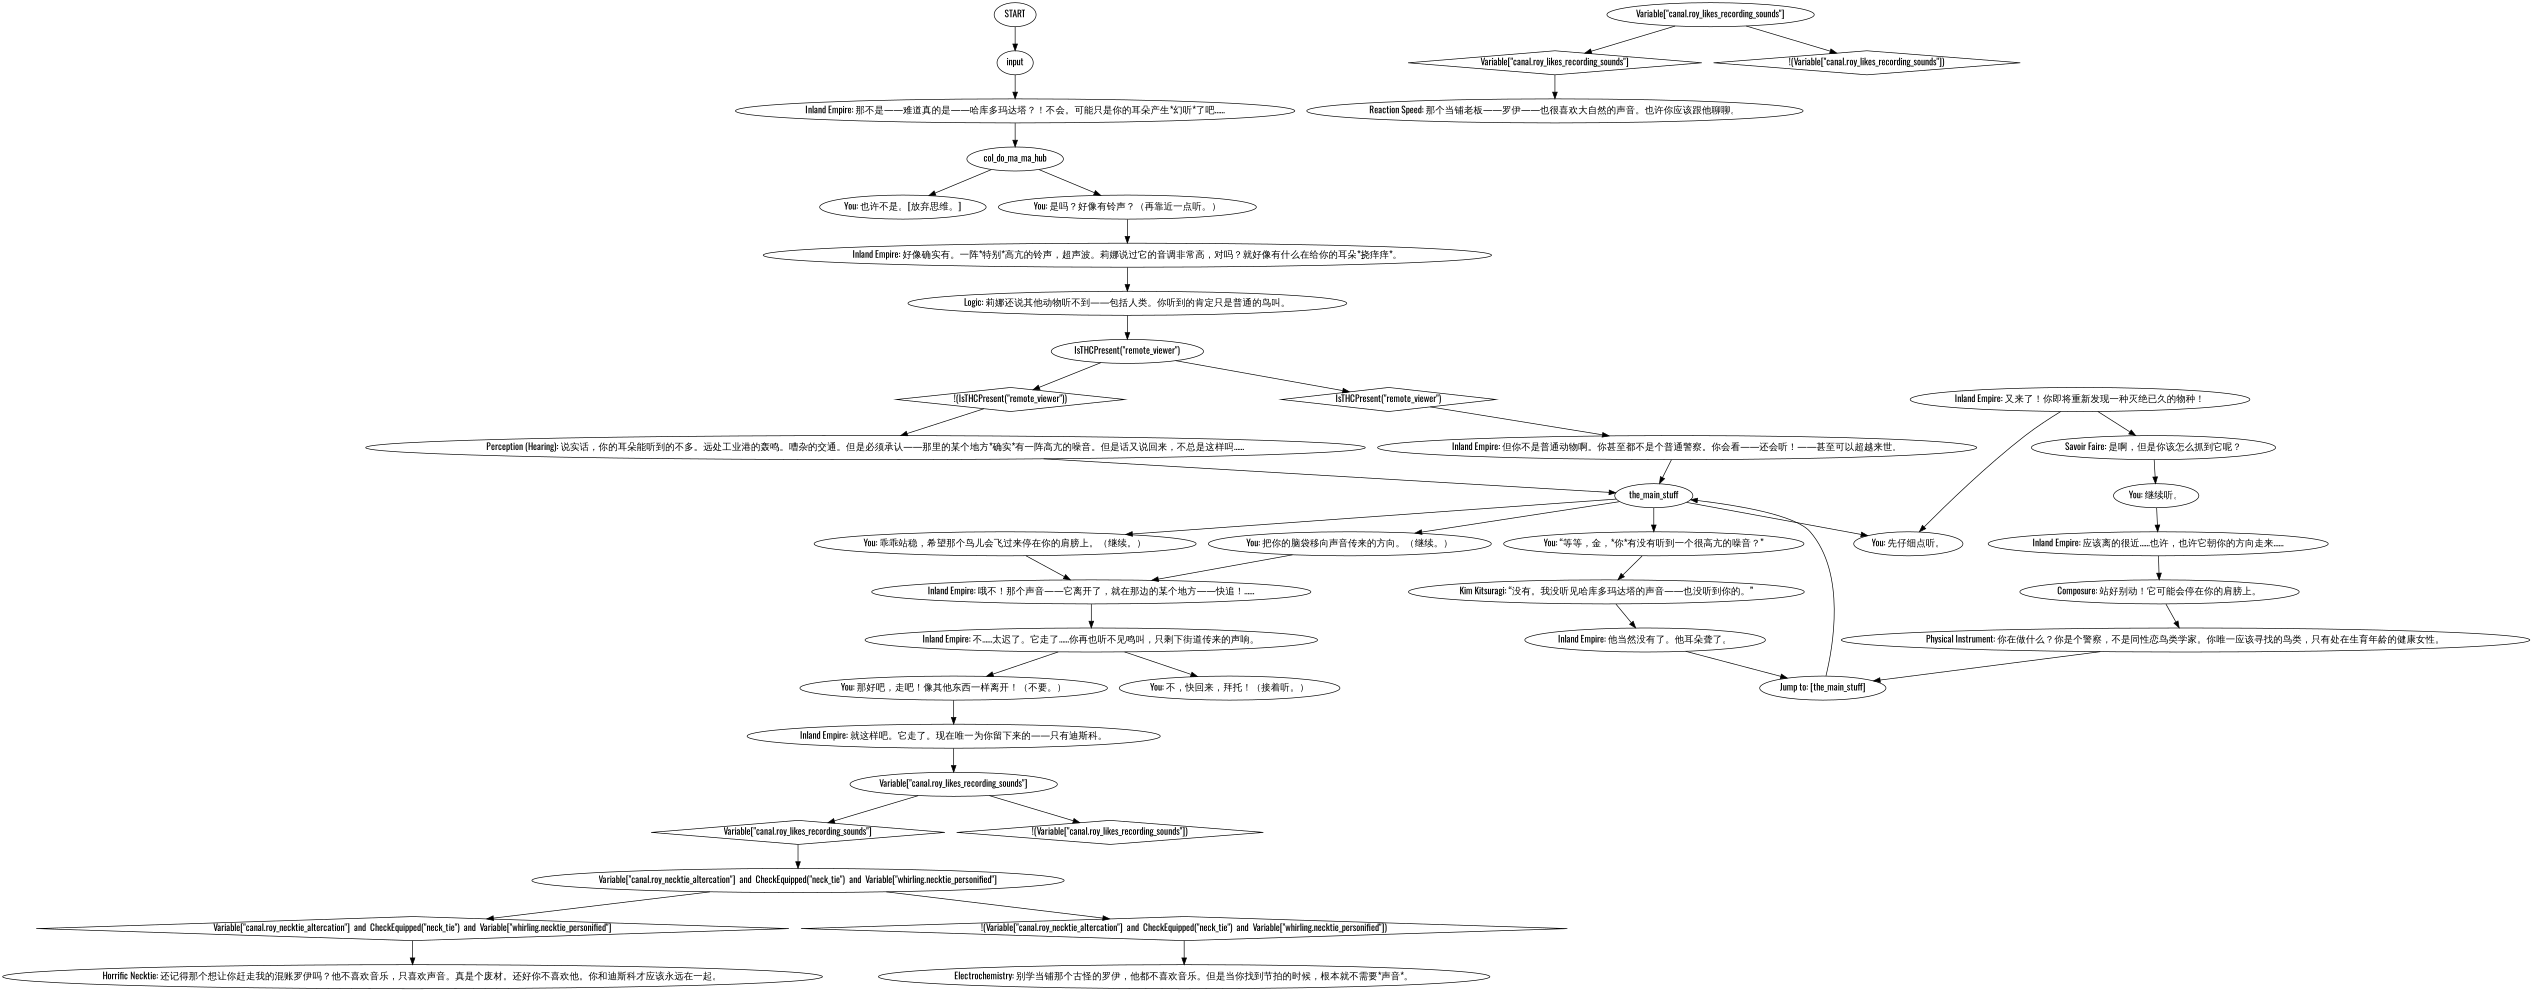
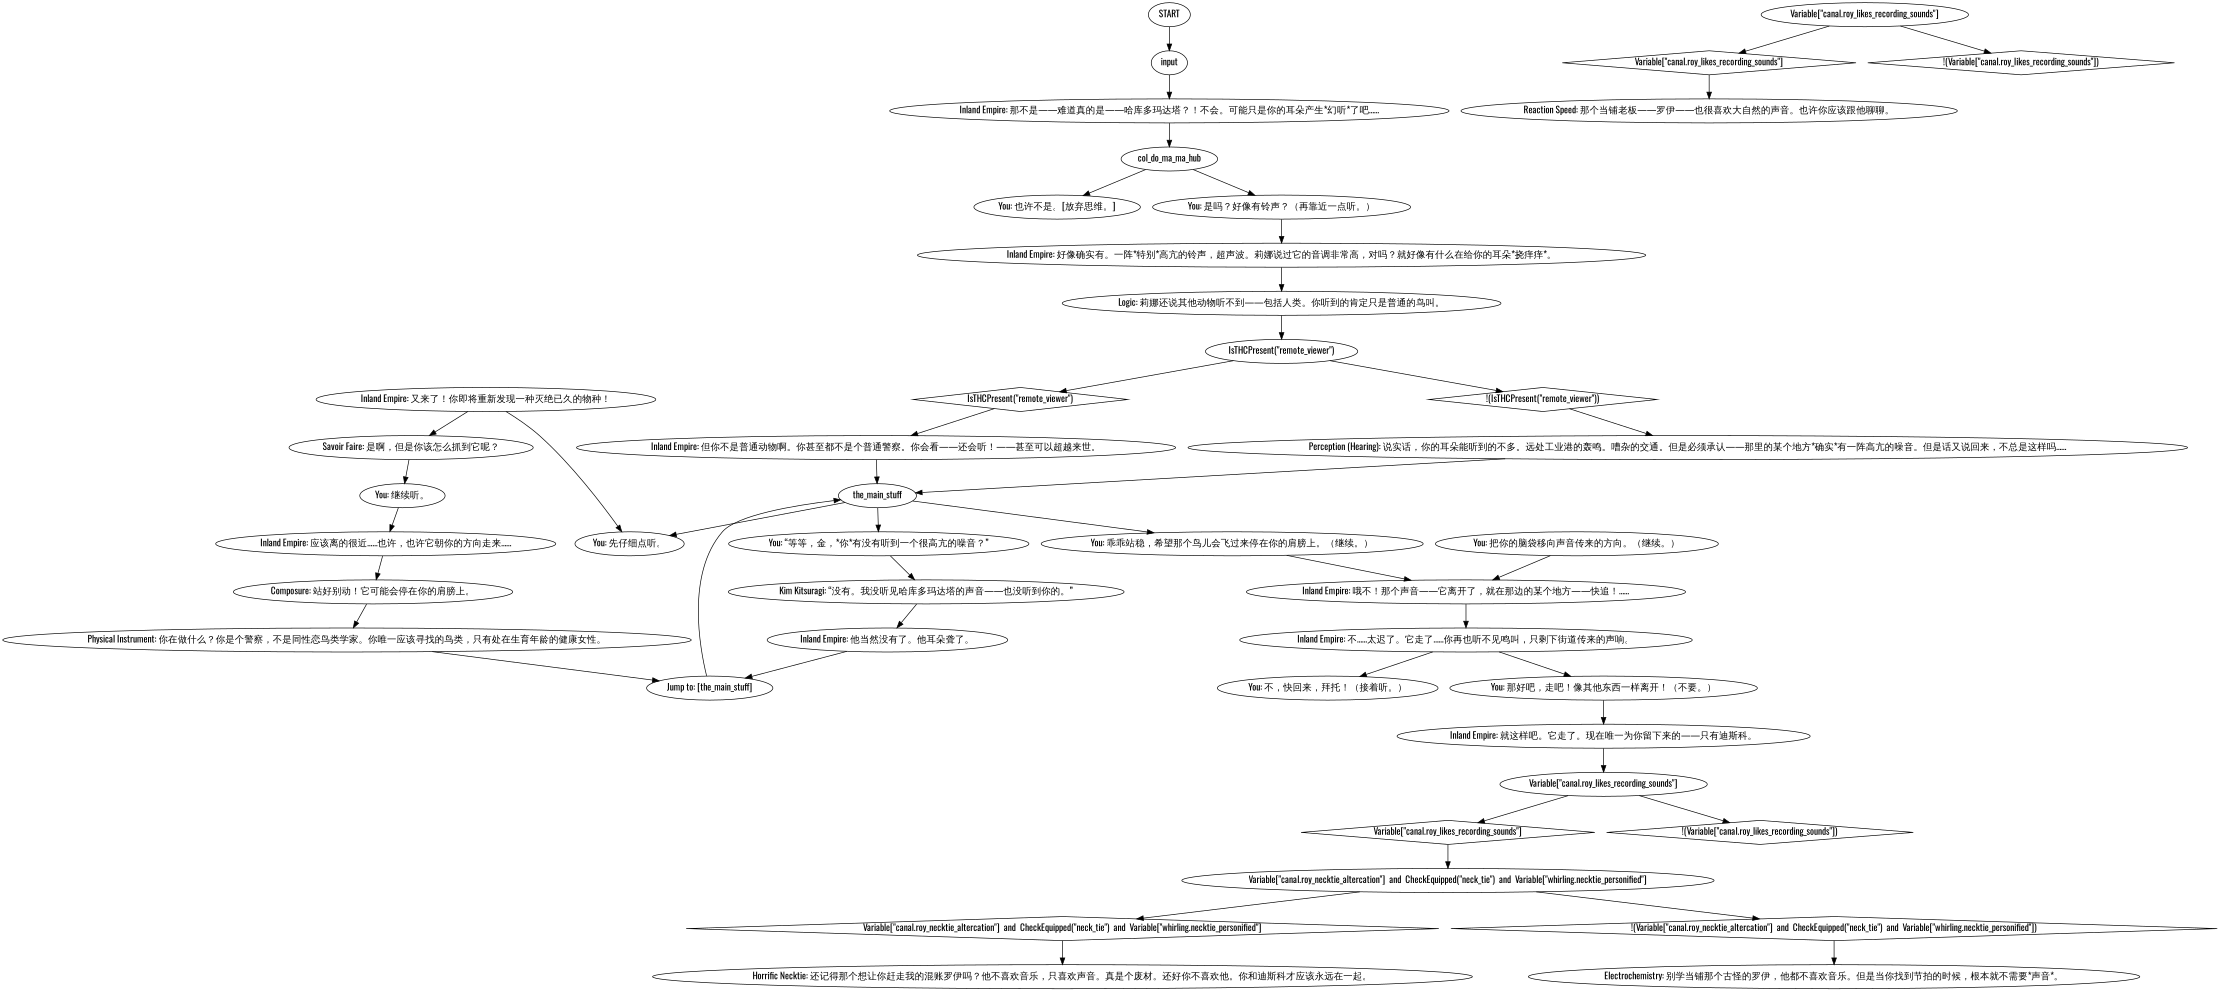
edge "the_main_stuff" -> "You: 把你的脑袋移向声音传来的方向。（继续。）": removed
